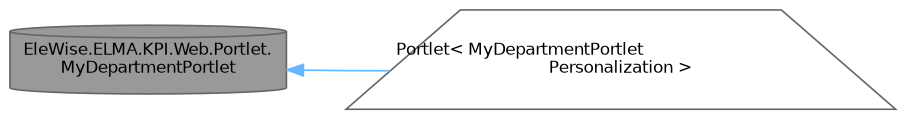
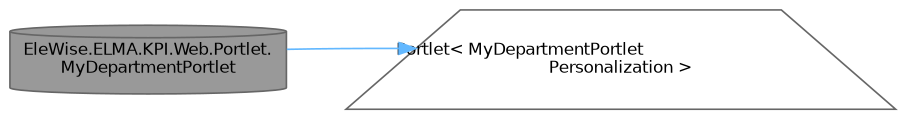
edge "Portlet< MyDepartmentPortlet Personalization >" -> "EleWise.ELMA.KPI.Web.Portlet. MyDepartmentPortlet": reversed
